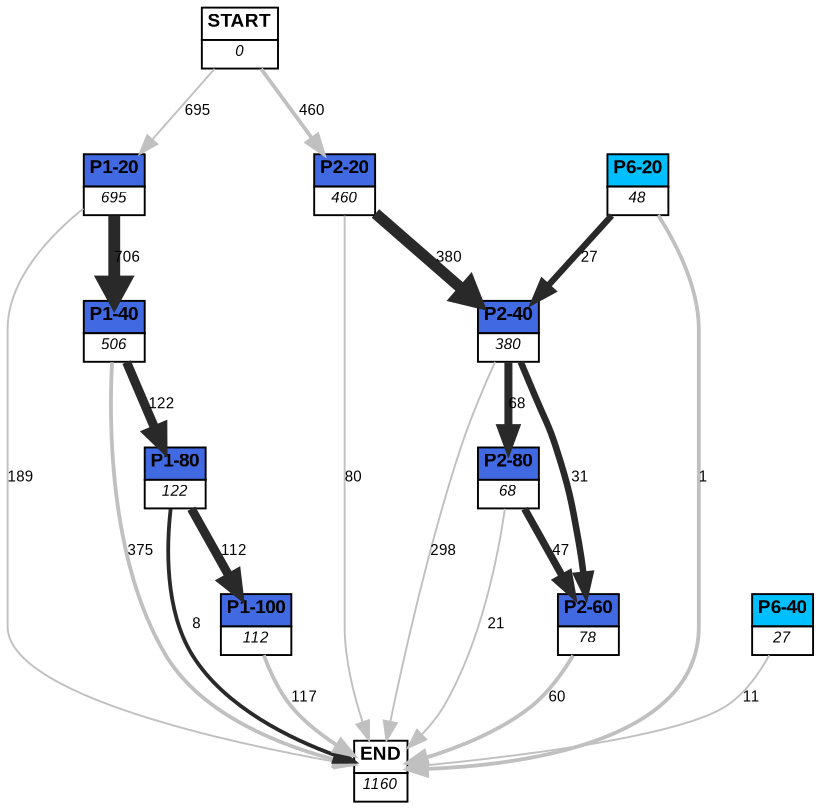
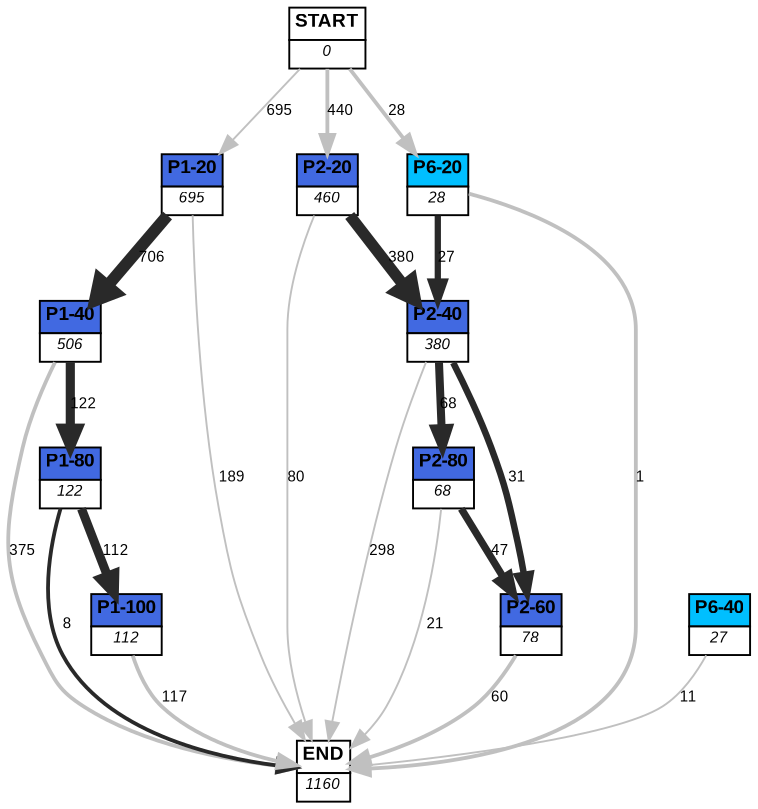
edge "START" -> "P6-20": added, label "28"
edge "START" -> "P2-20": label "460" -> "440"
node "P6-20": text "48" -> "28"
